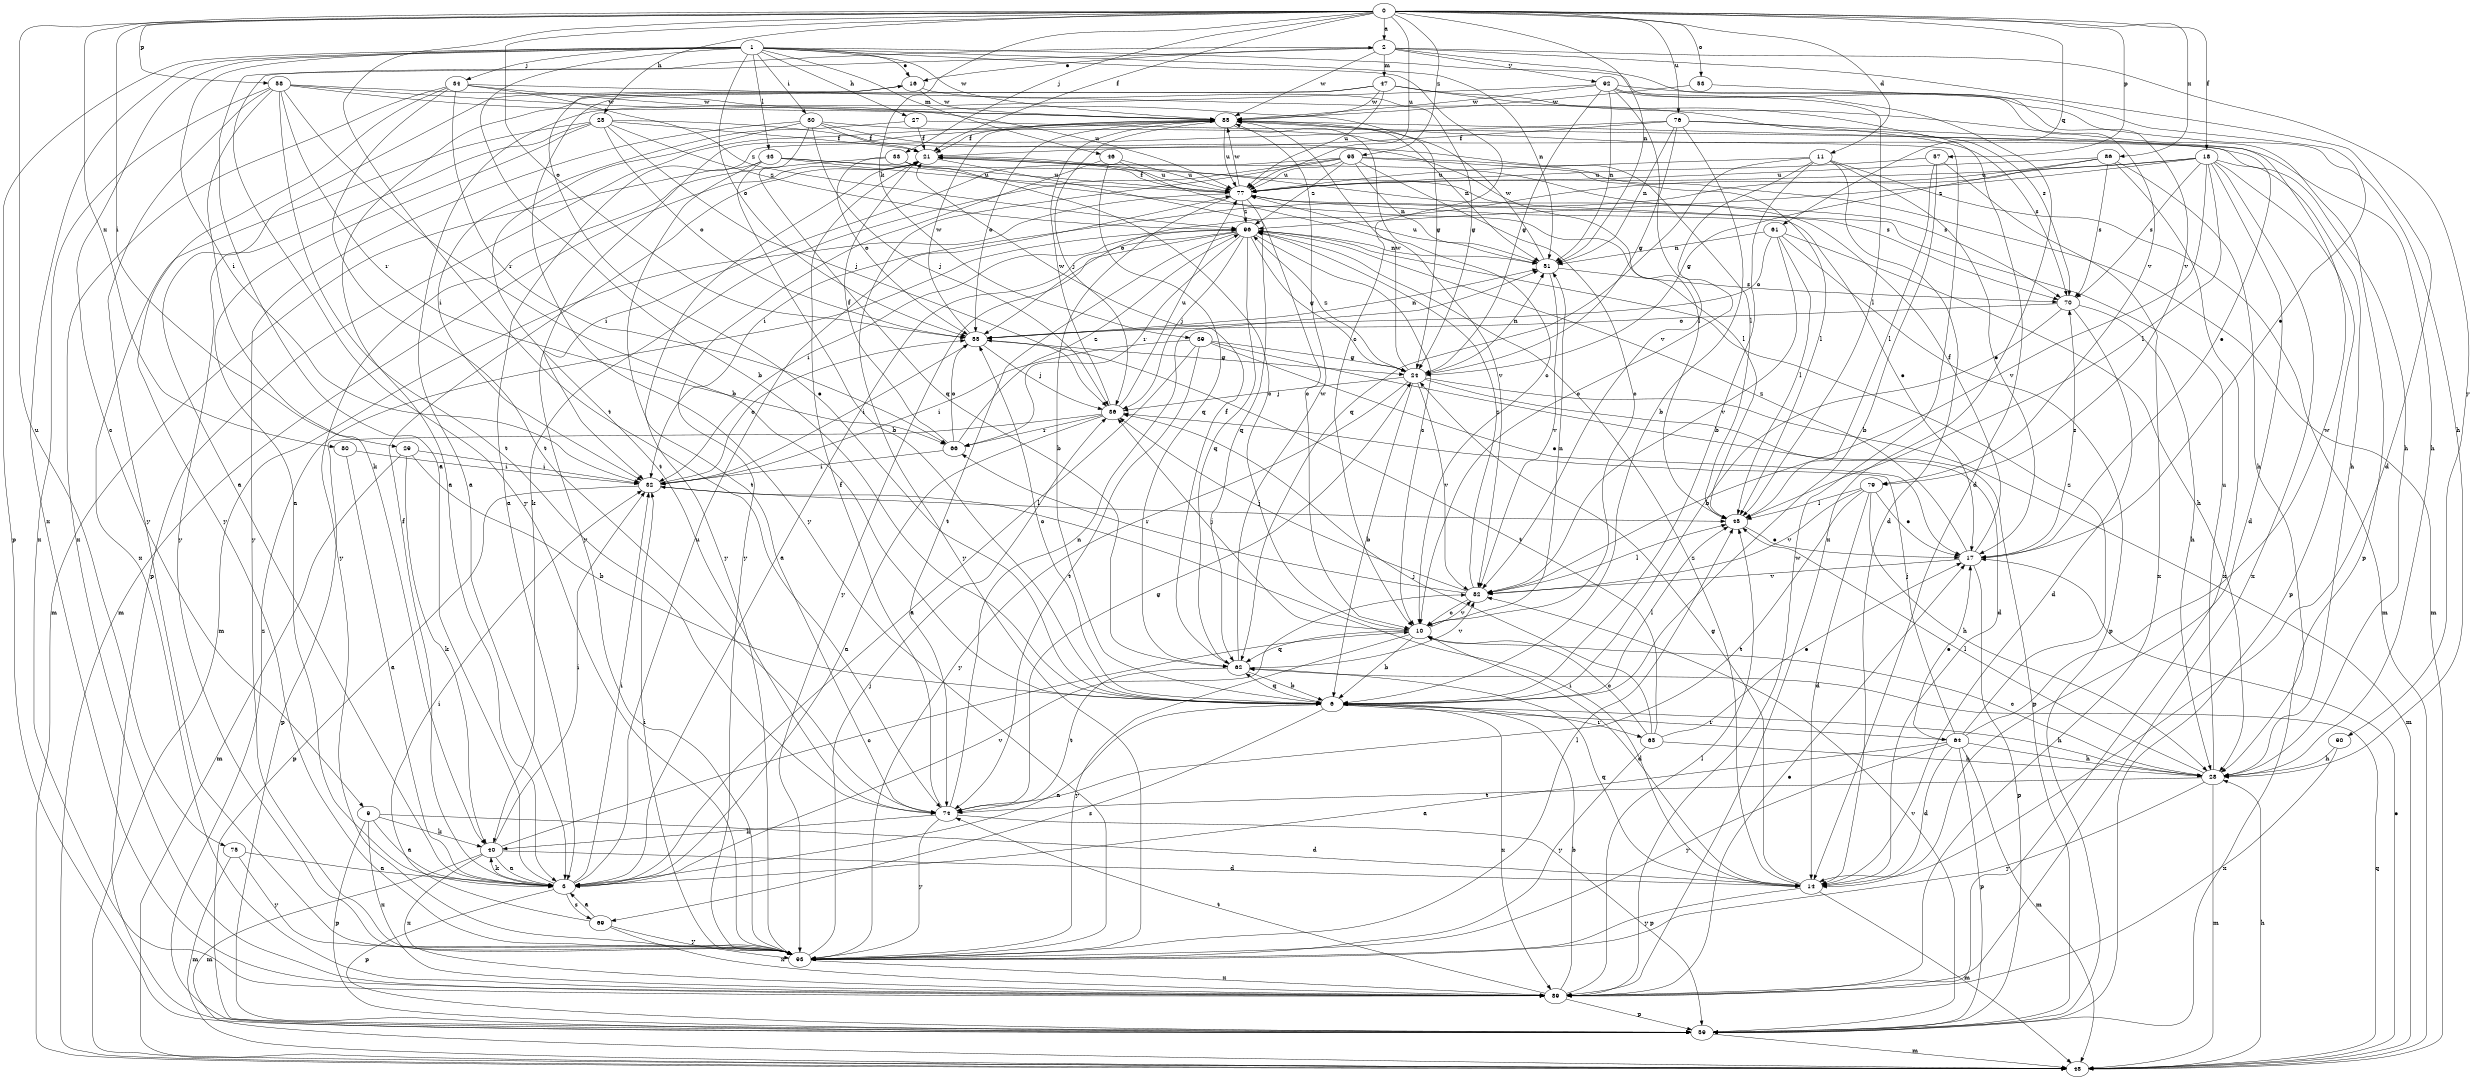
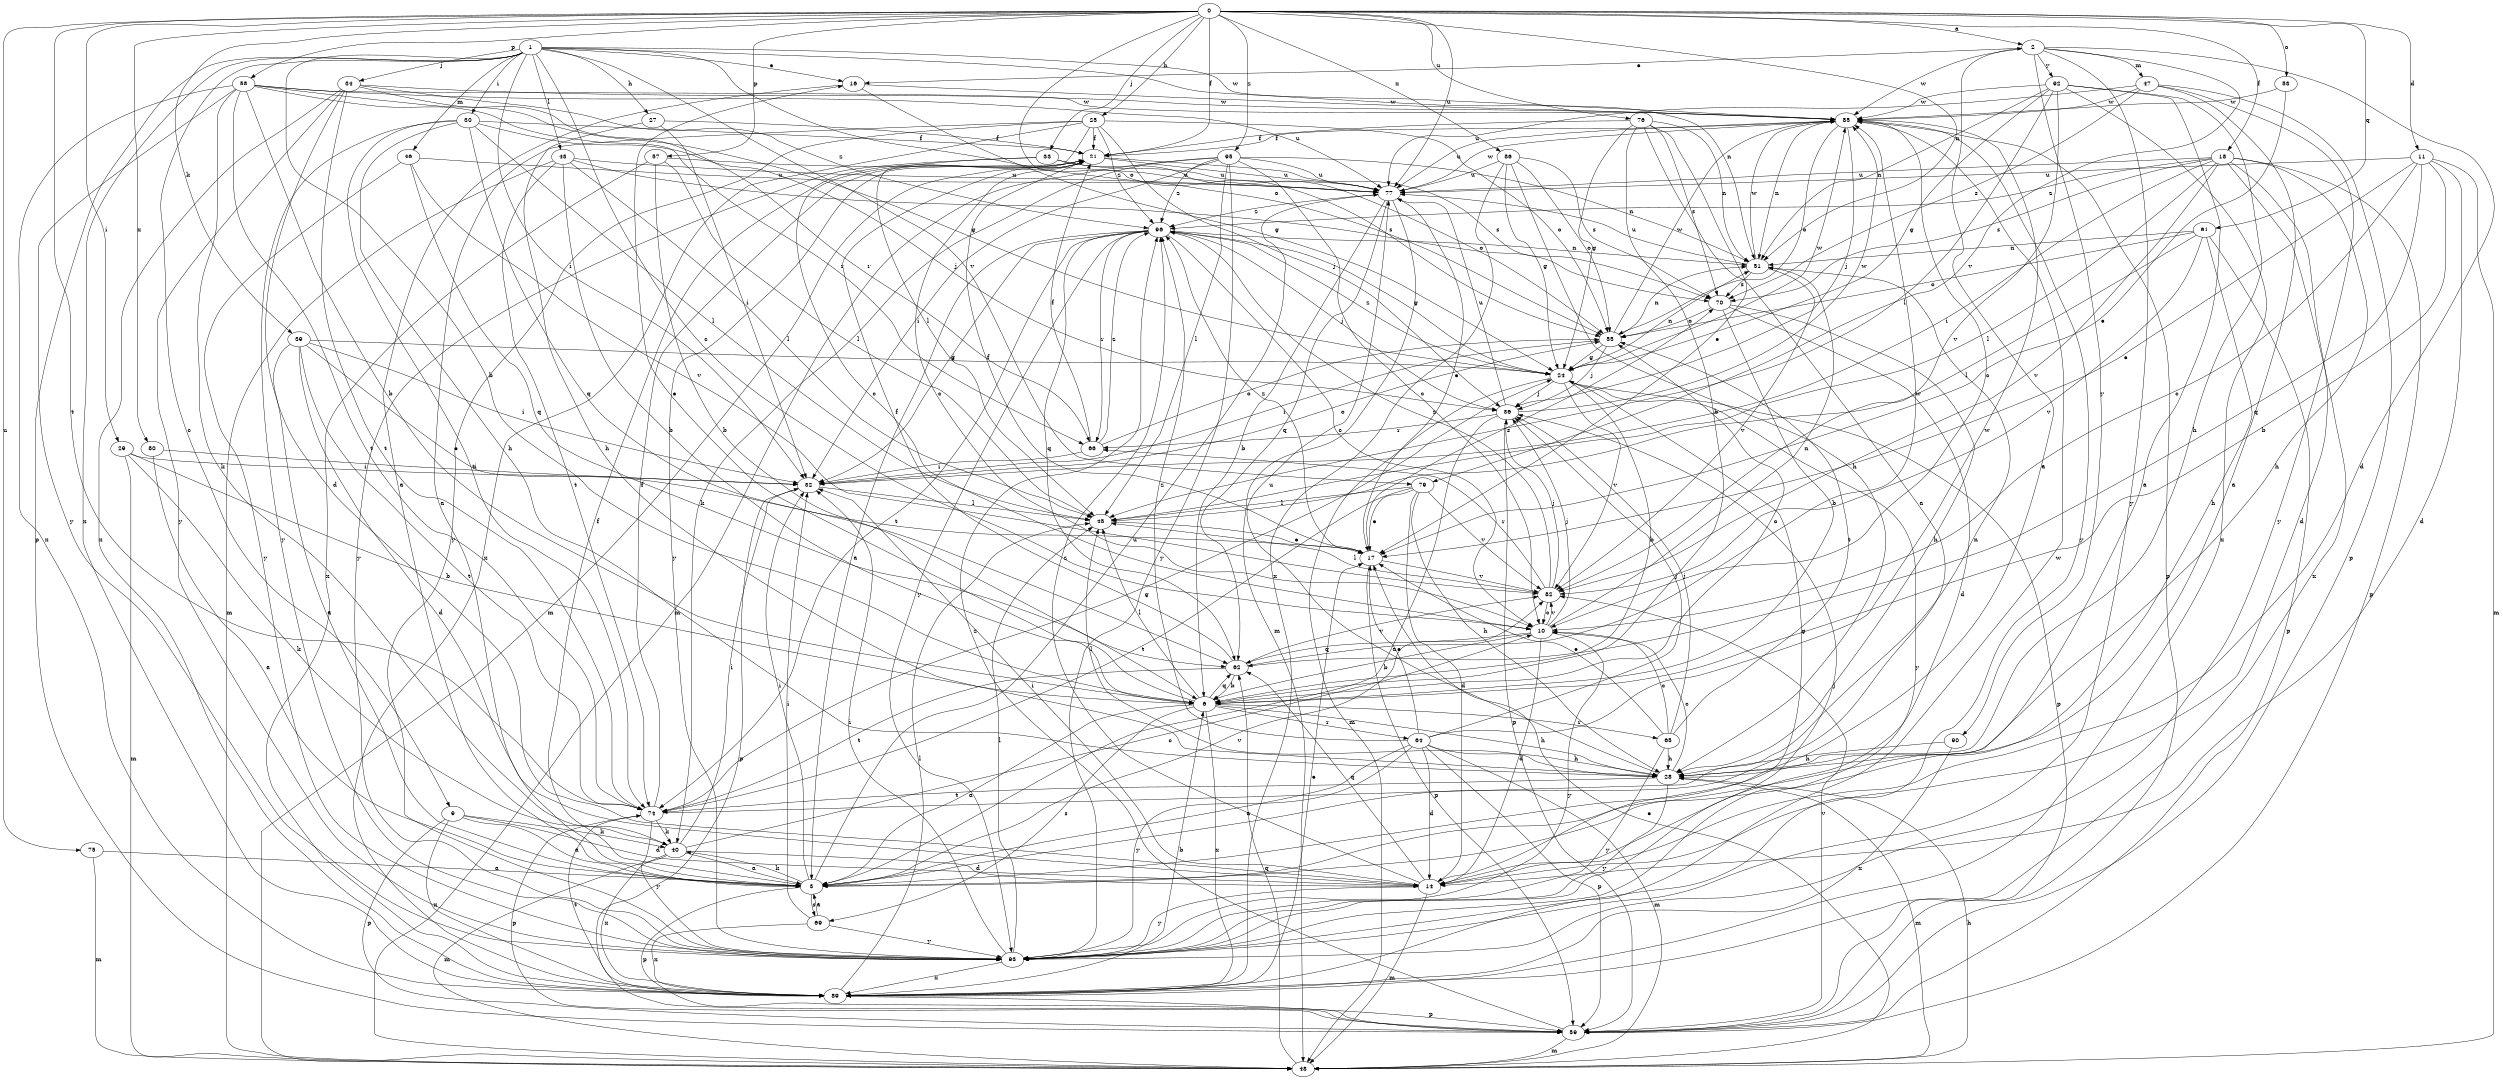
edge "77" -> "21": removed, label "f"
edge "75" -> "93": removed, label "y"
